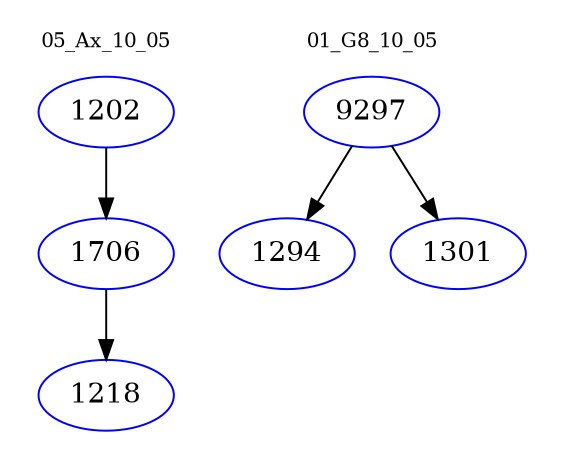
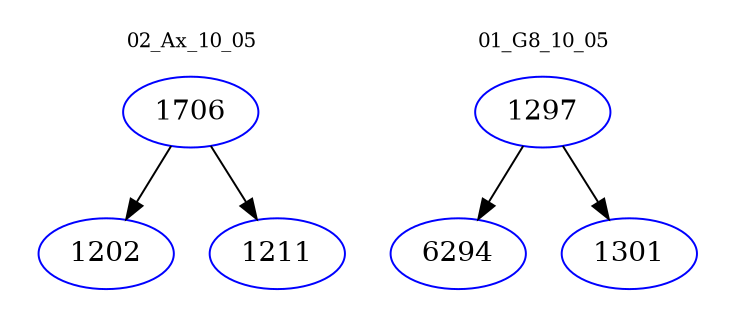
cluster "05_Ax_10_05": label "05_Ax_10_05" -> "02_Ax_10_05"
node "9297": label "9297" -> "1297"
edge "1202" -> "1706": reversed
node "1294": label "1294" -> "6294"
node "1218": label "1218" -> "1211"
